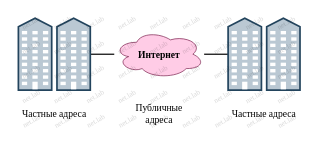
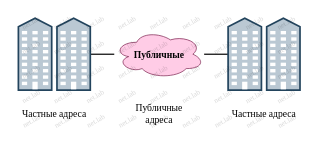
node "Интернет": label "Интернет" -> "Публичные"
